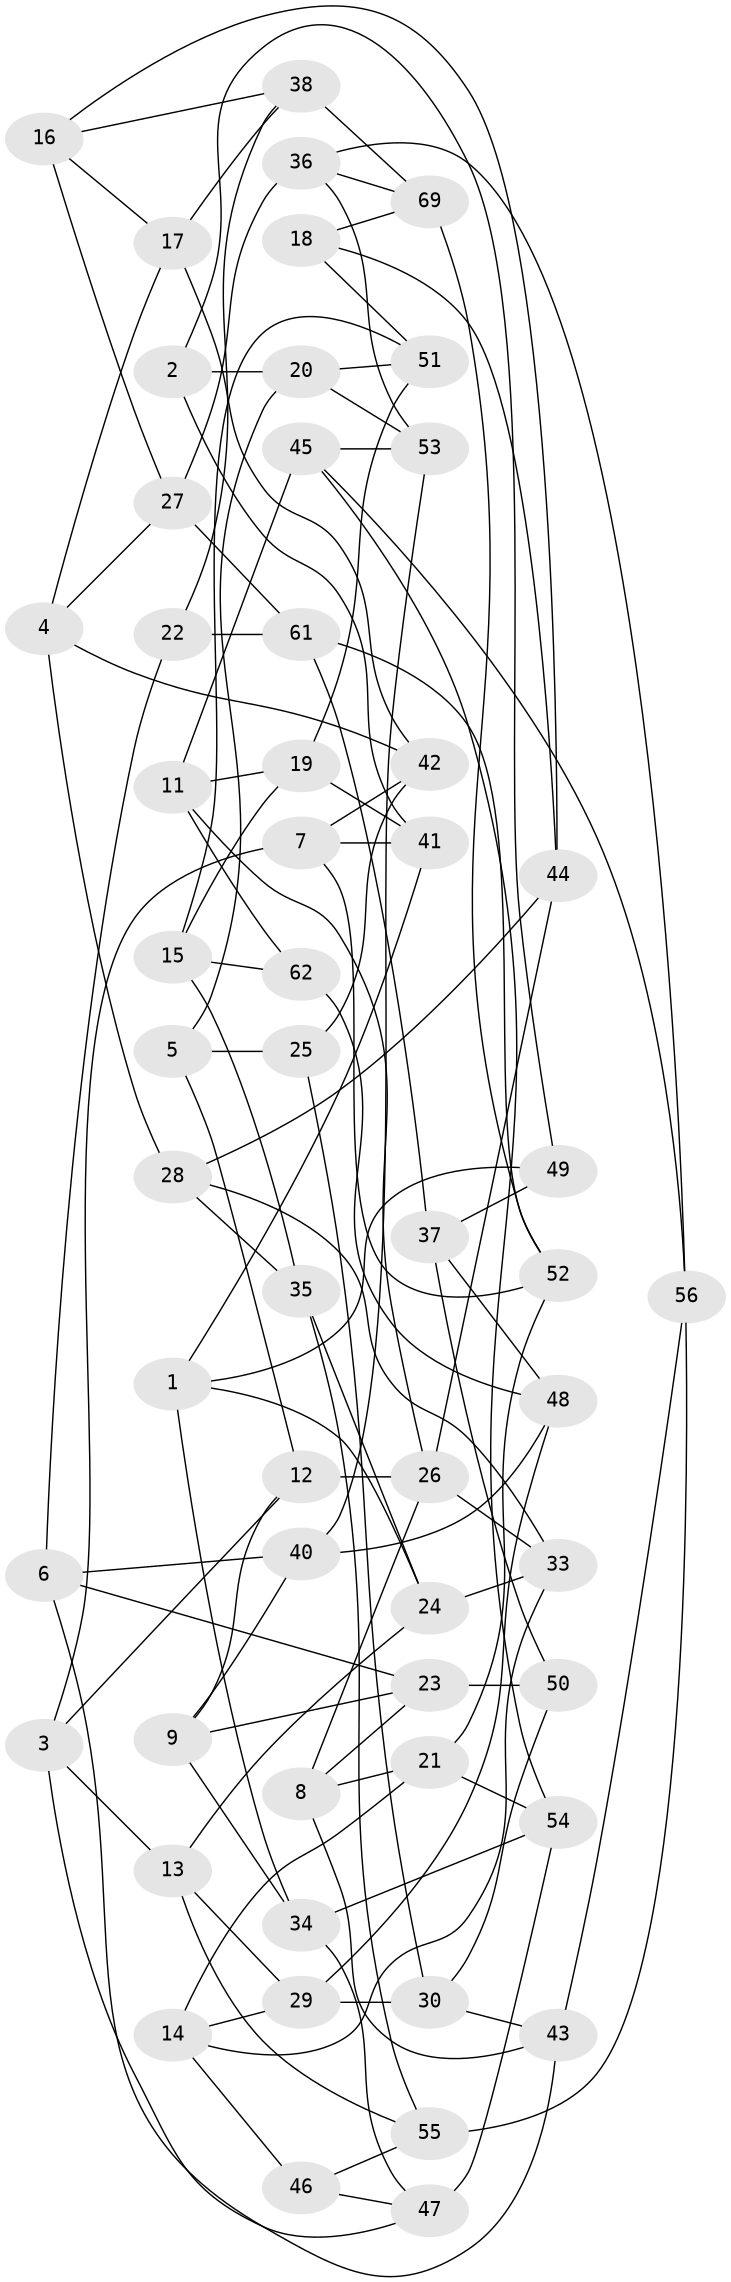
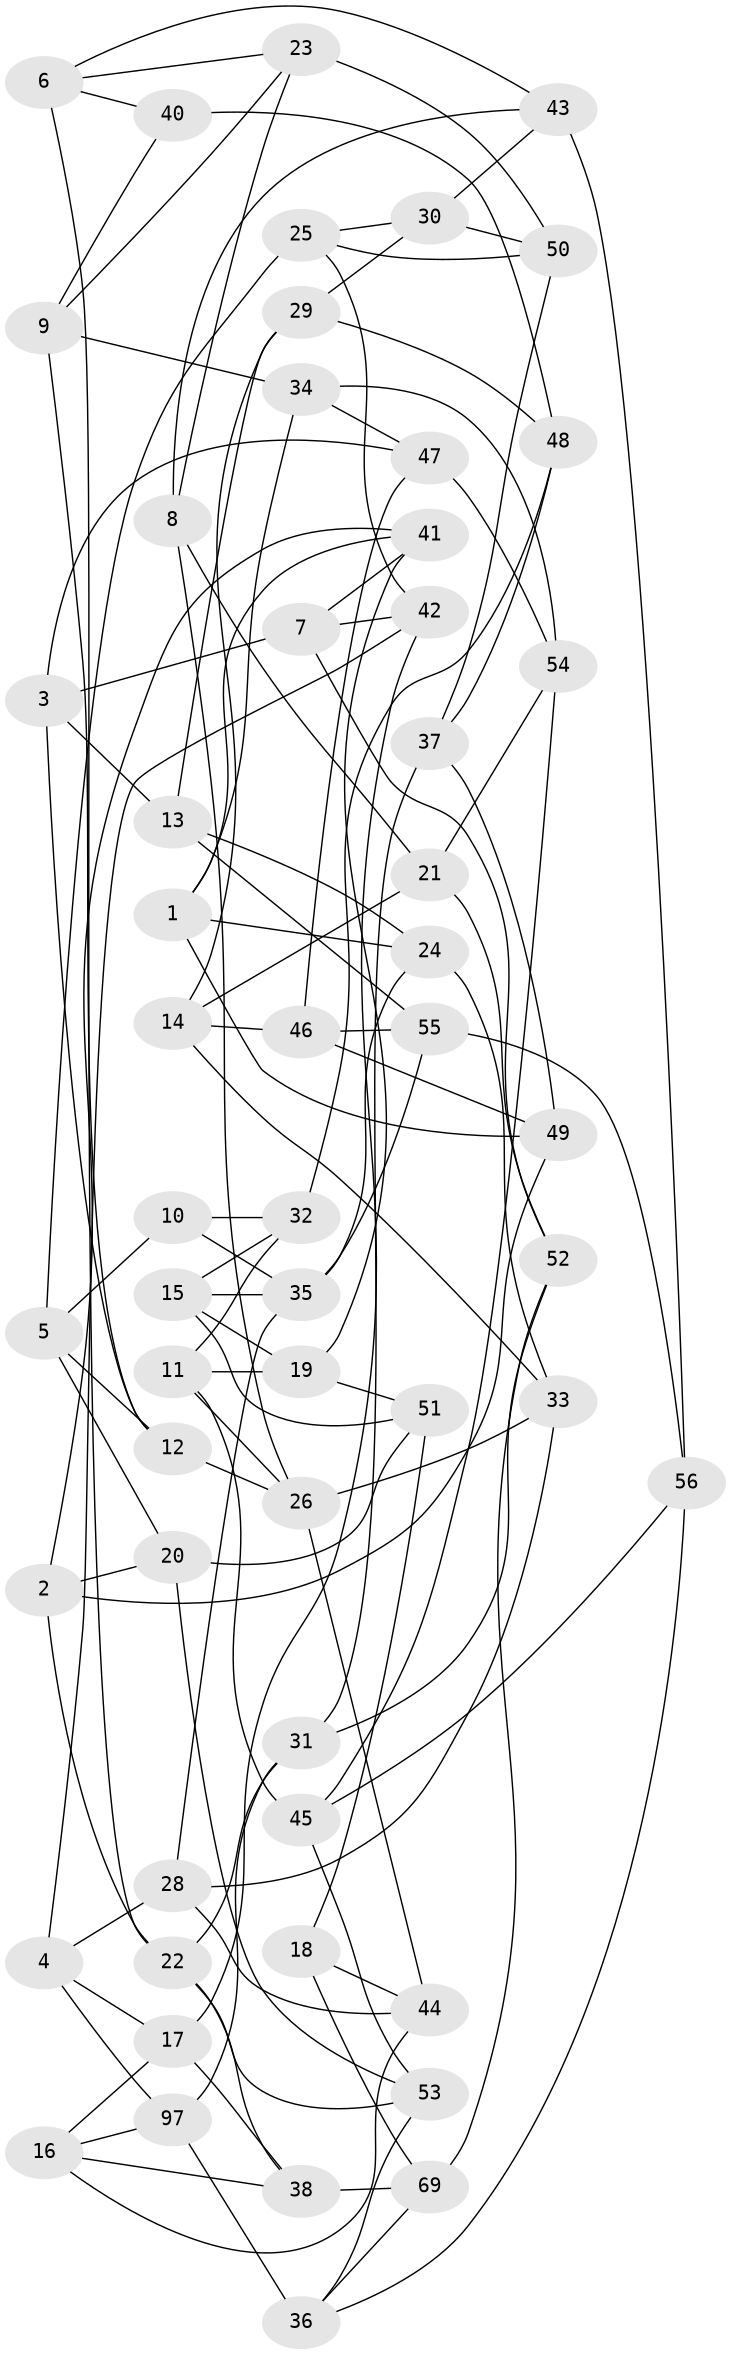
edge "25" -- "50": added
node "27": label "27" -> "97"
node "61": label "61" -> "31"
node "62": label "62" -> "32"
edge "53" -- "40": now "53" -- "22"
edge "46" -- "49": added
node "10": added
edge "2" -- "22": added
